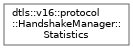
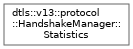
node "dtls::v16::protocol ::HandshakeManager:: Statistics": label "dtls::v16::protocol ::HandshakeManager:: Statistics" -> "dtls::v13::protocol ::HandshakeManager:: Statistics"
